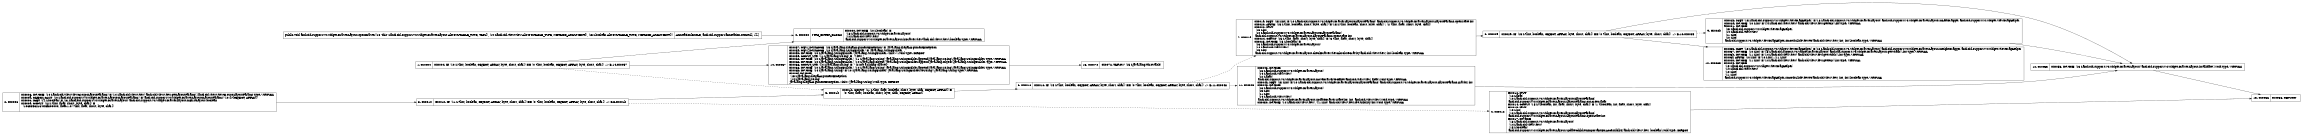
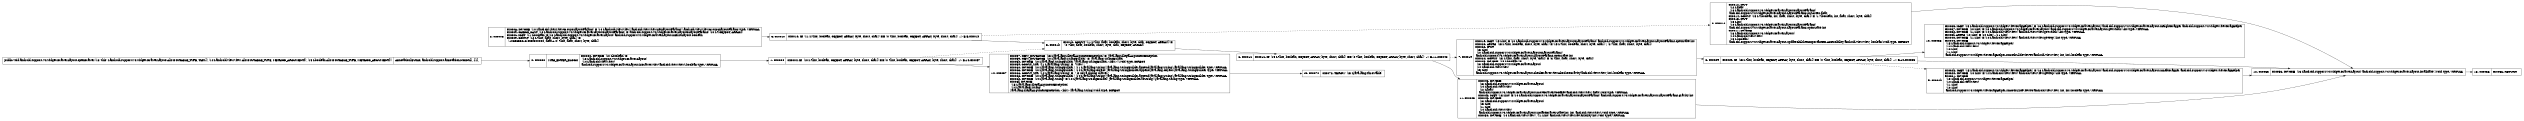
edge "1: 0x0004" -> "0: 0x0000": reversed
edge "4: 0x0012" -> "13: 0x0056": now "4: 0x0012" -> "12: 0x0053"
